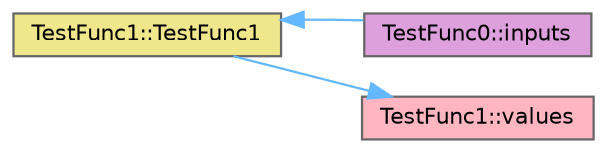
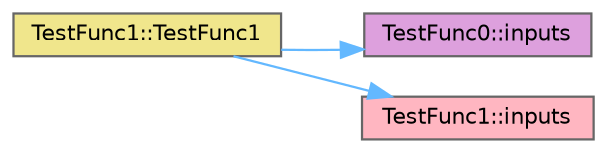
edge "TestFunc0::inputs" -> "TestFunc1::TestFunc1": reversed
node "TestFunc1::values": label "TestFunc1::values" -> "TestFunc1::inputs"
